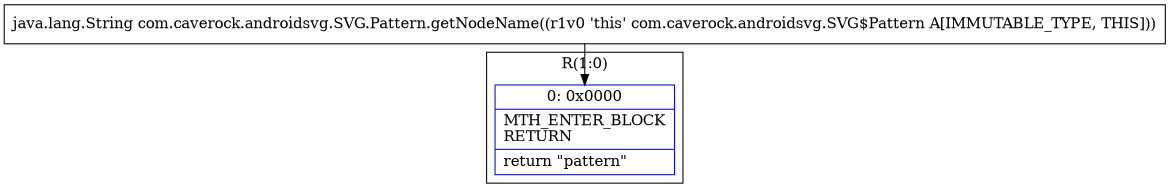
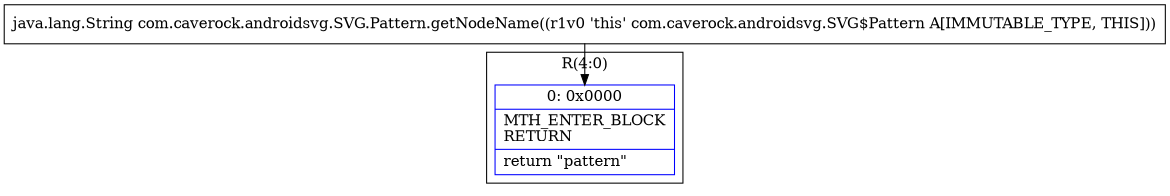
cluster "R(1:0)": label "R(1:0)" -> "R(4:0)"
